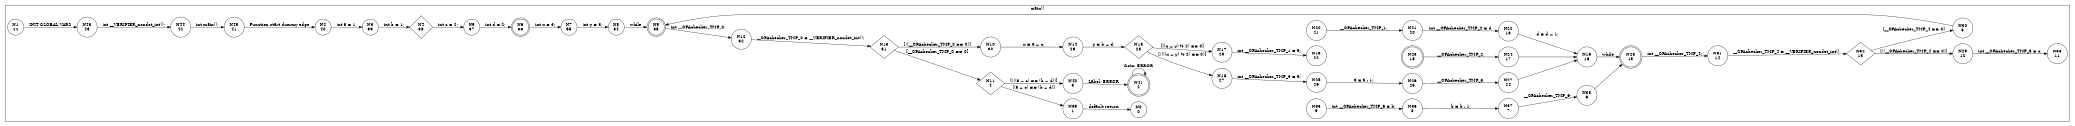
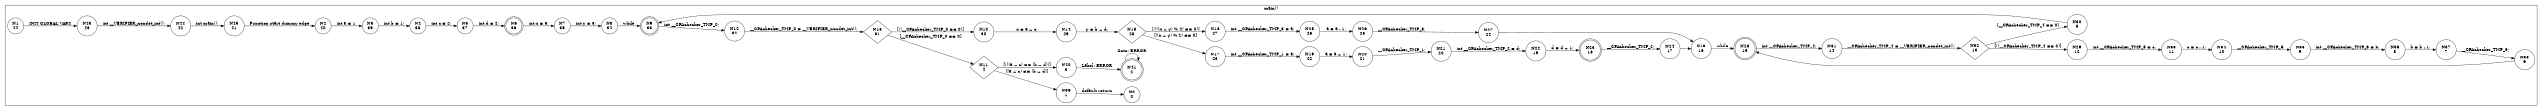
node "N4 38": shape diamond -> circle
edge "N22 19" -> "N16 16": now "N22 19" -> "N23 18"
node "N34 10": added
edge "N19 22" -> "N20 21": added, label "a = a + 1;"
